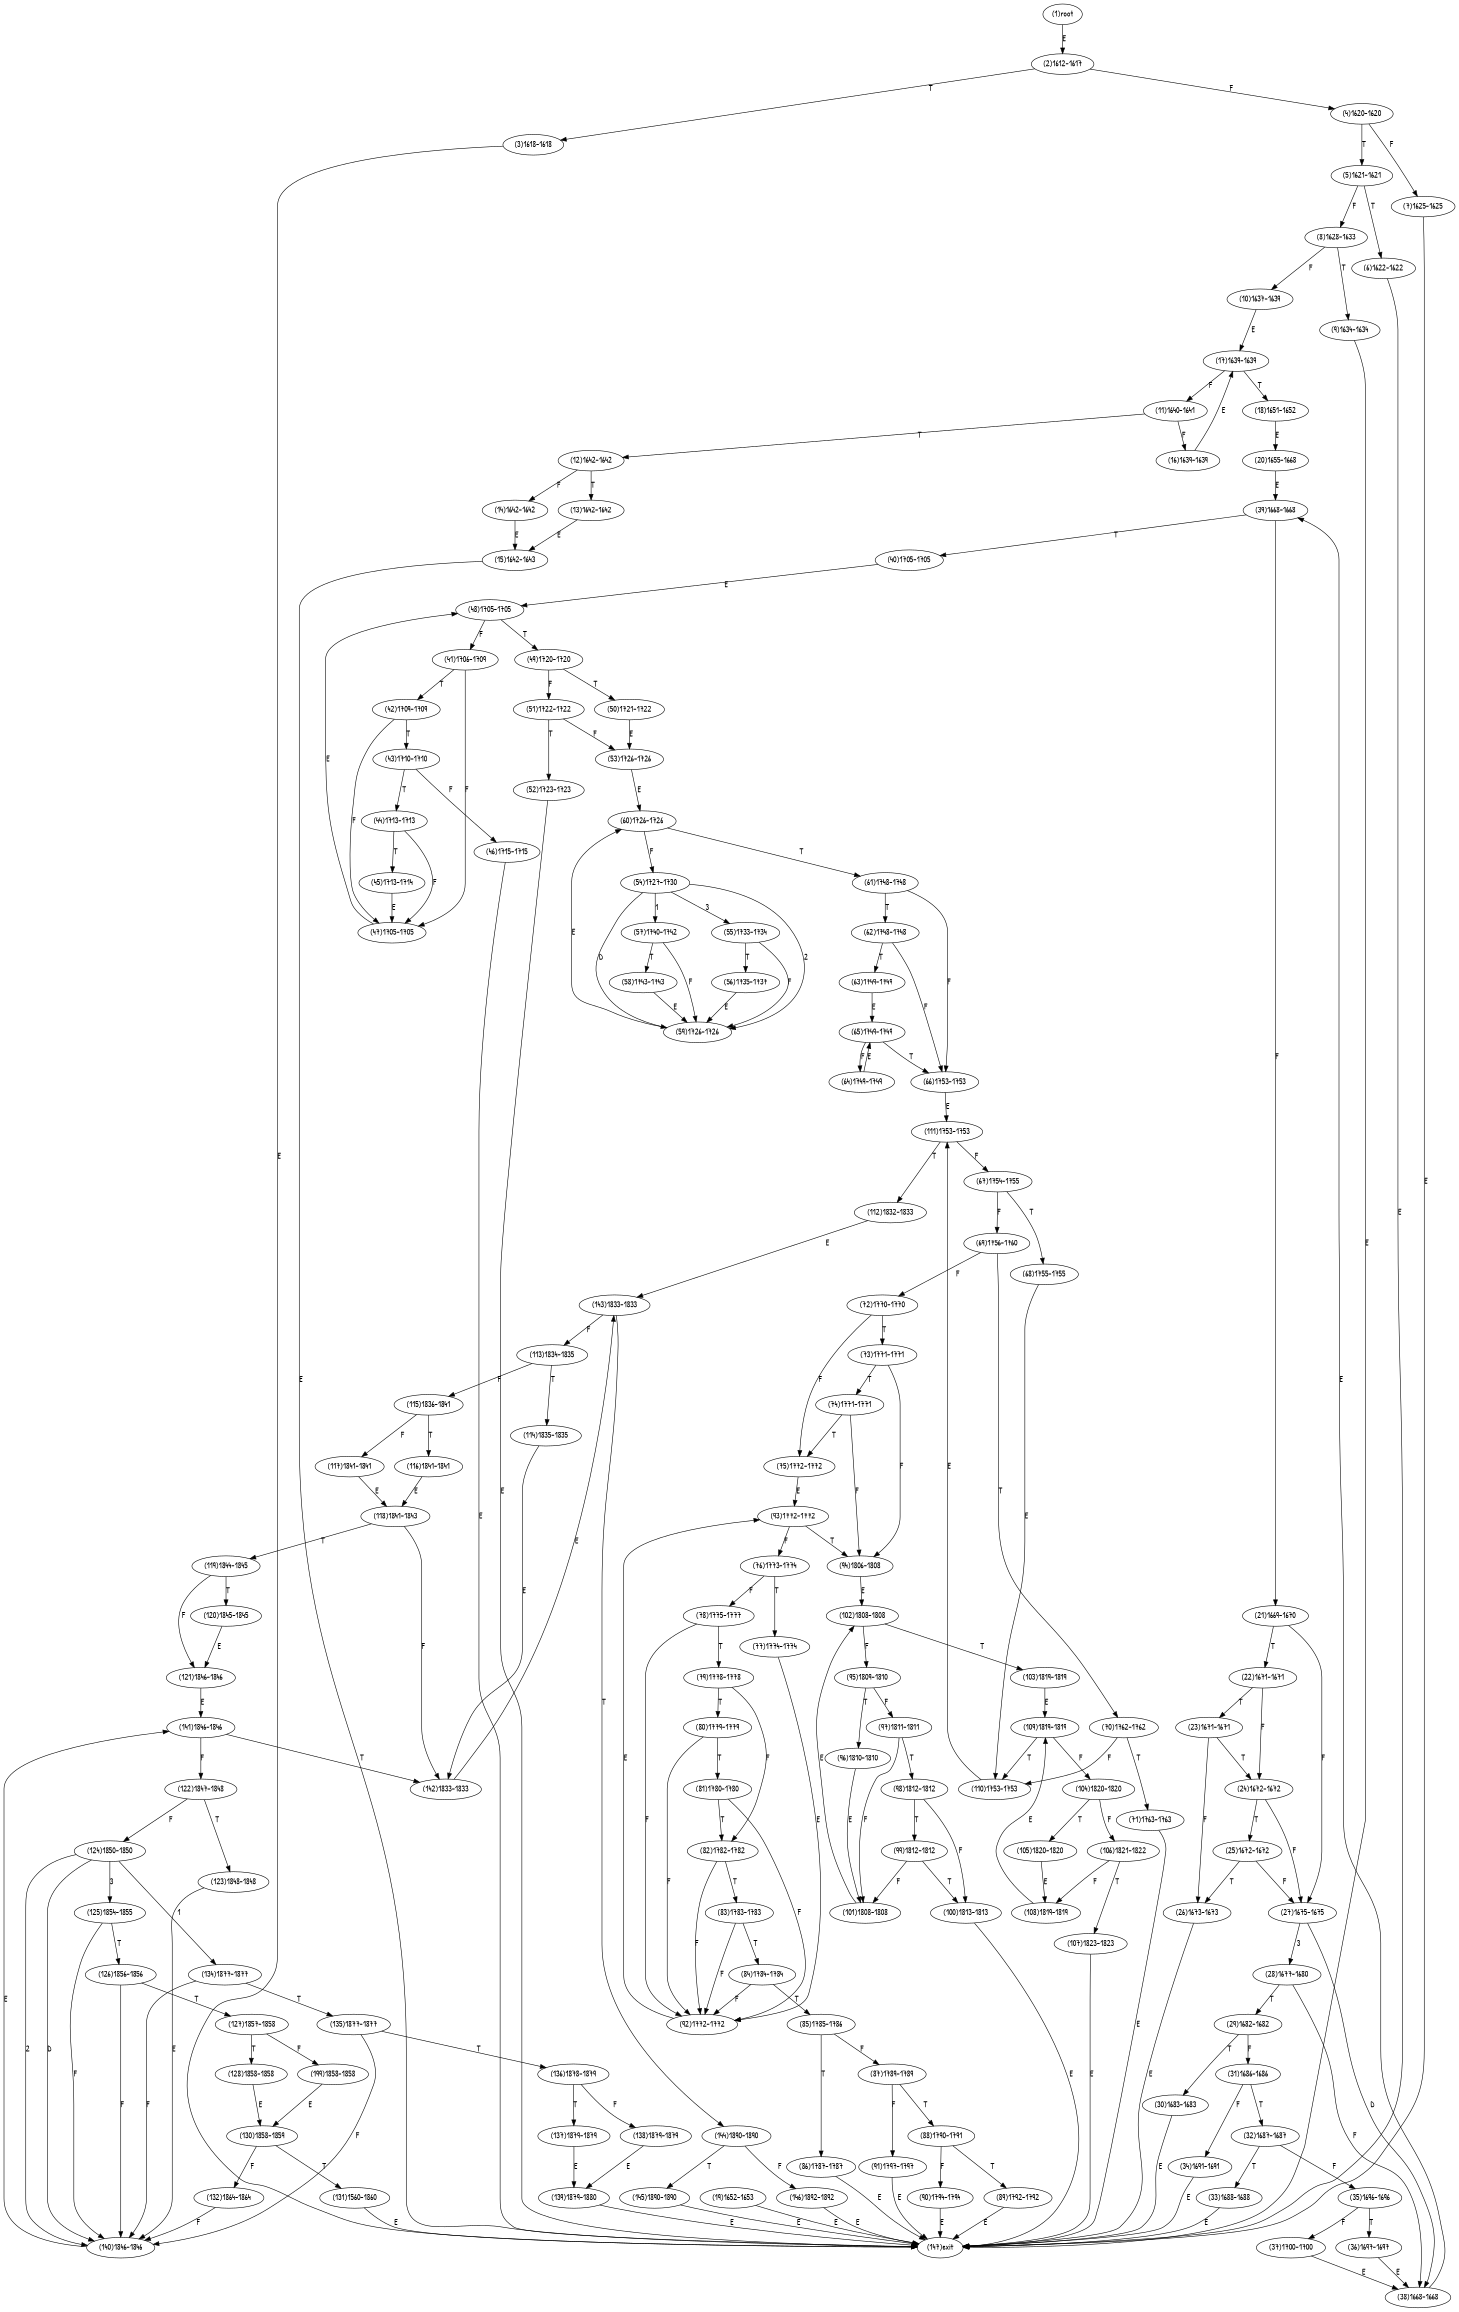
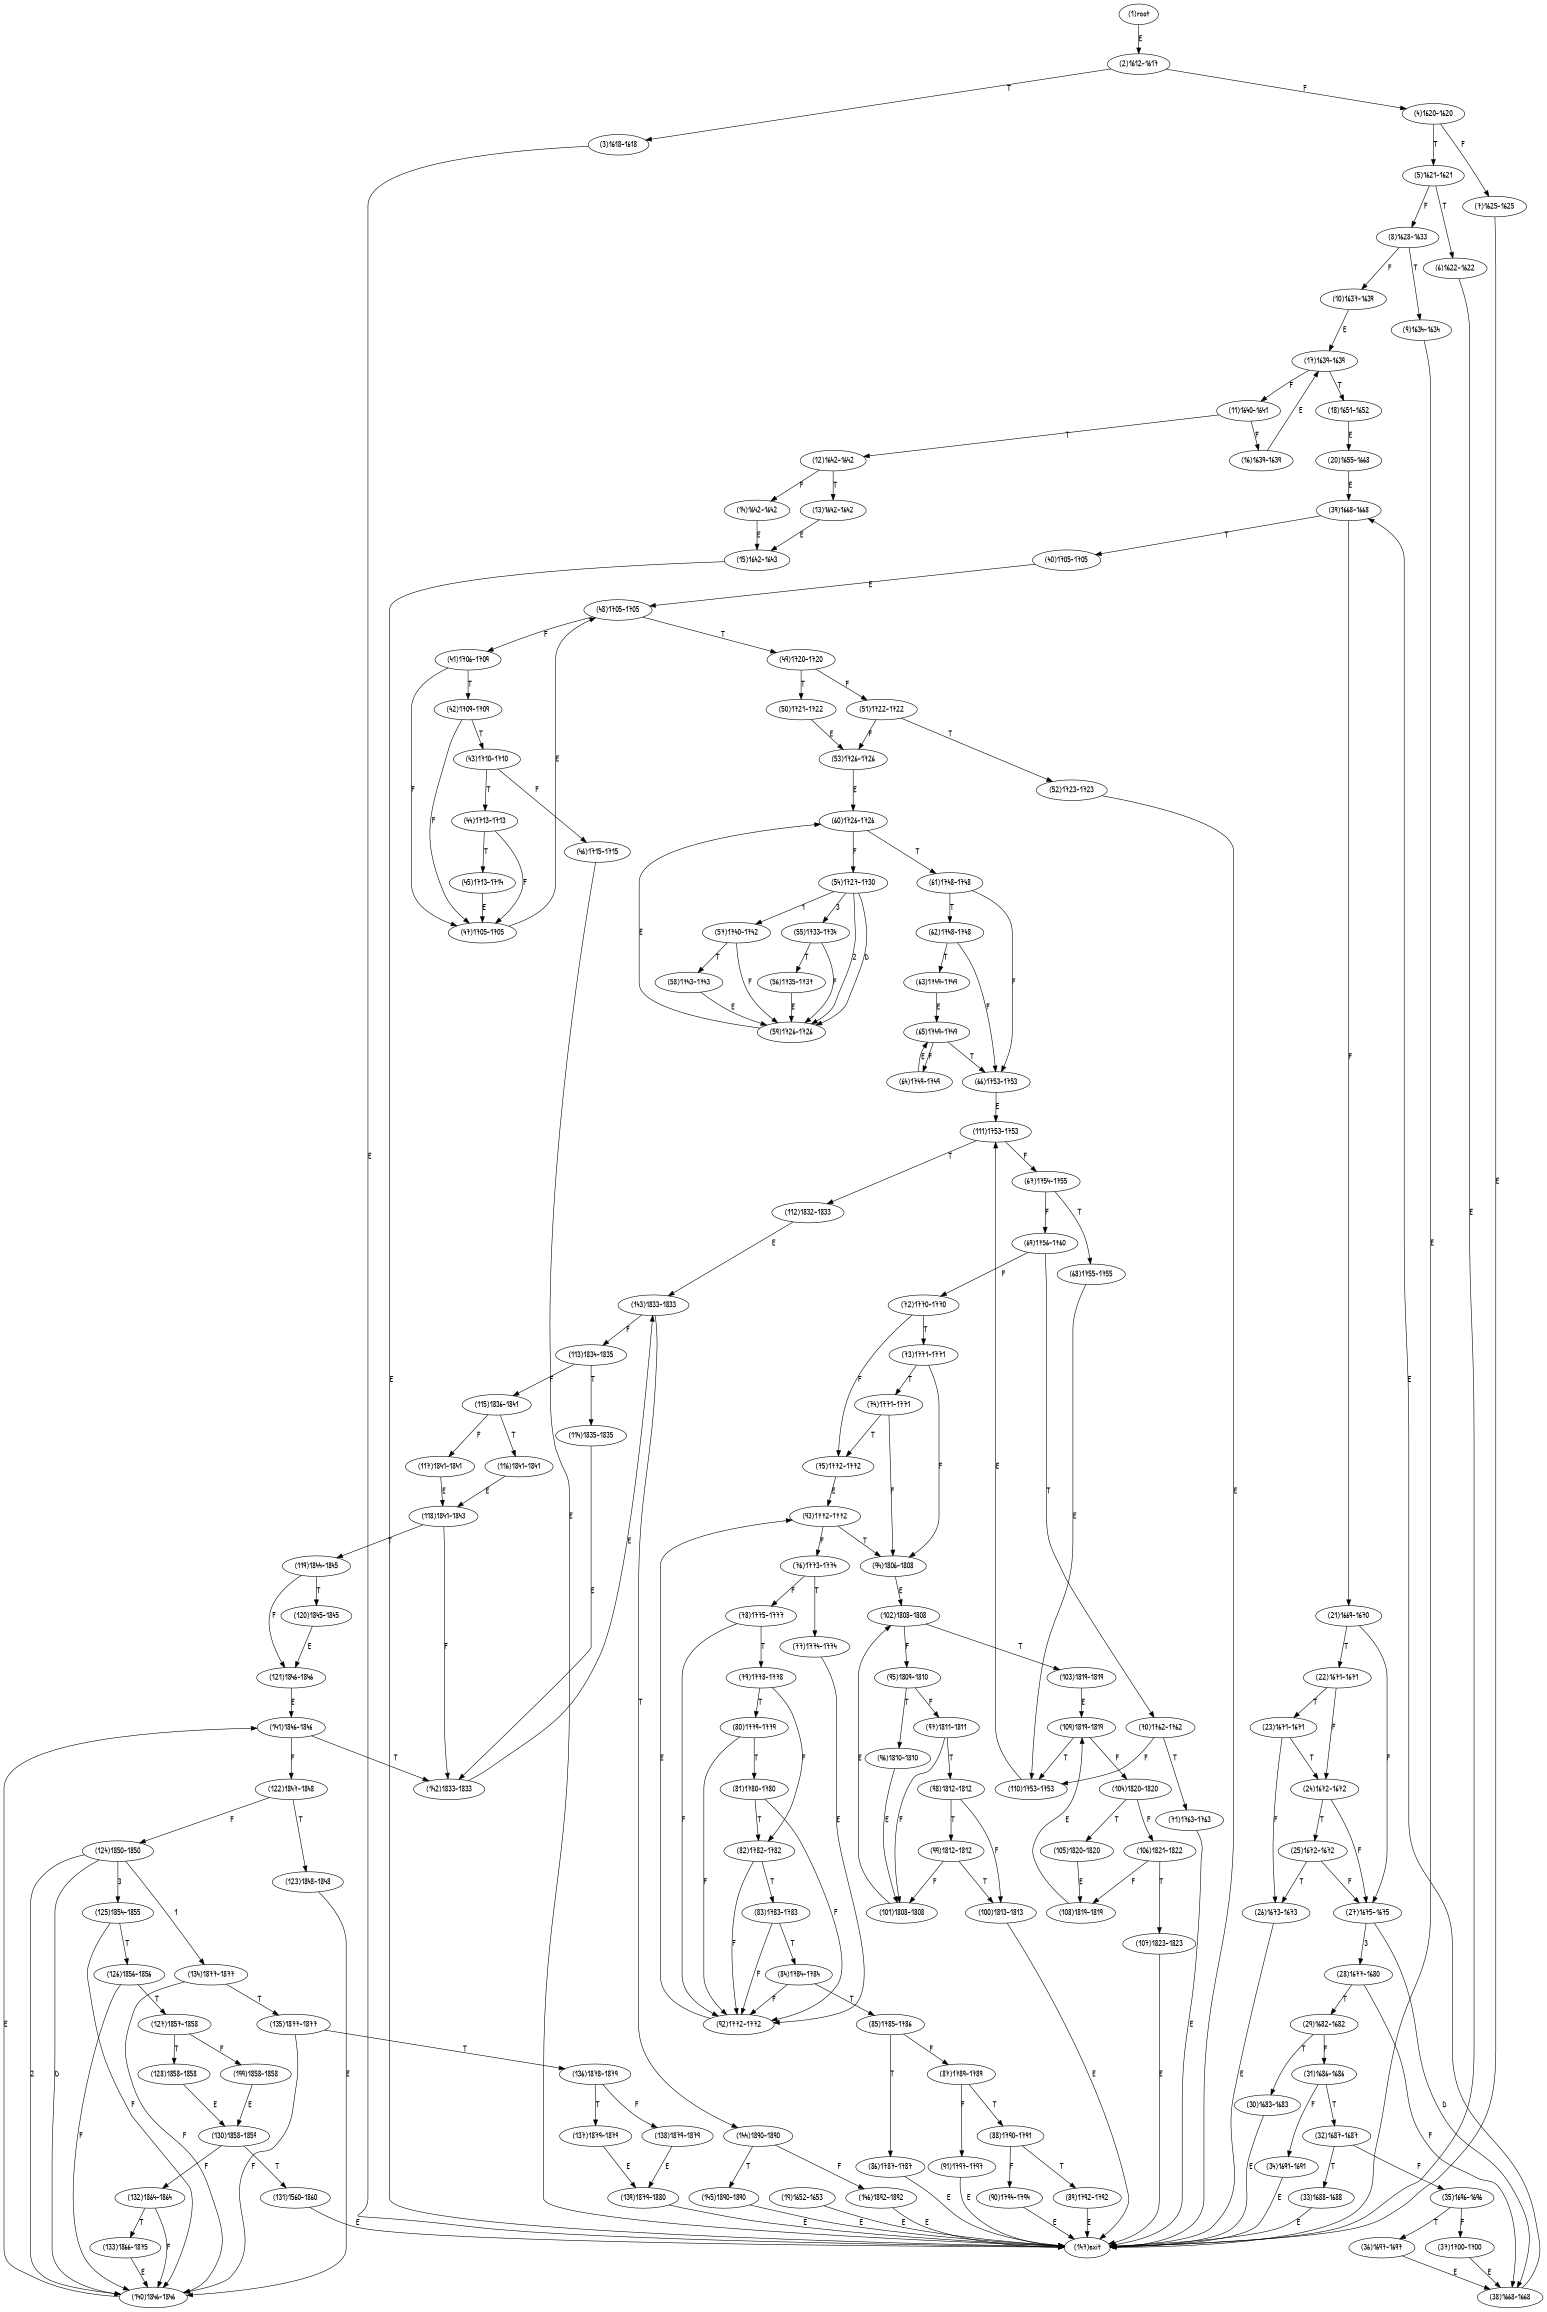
node "(133)1866-1875": added
